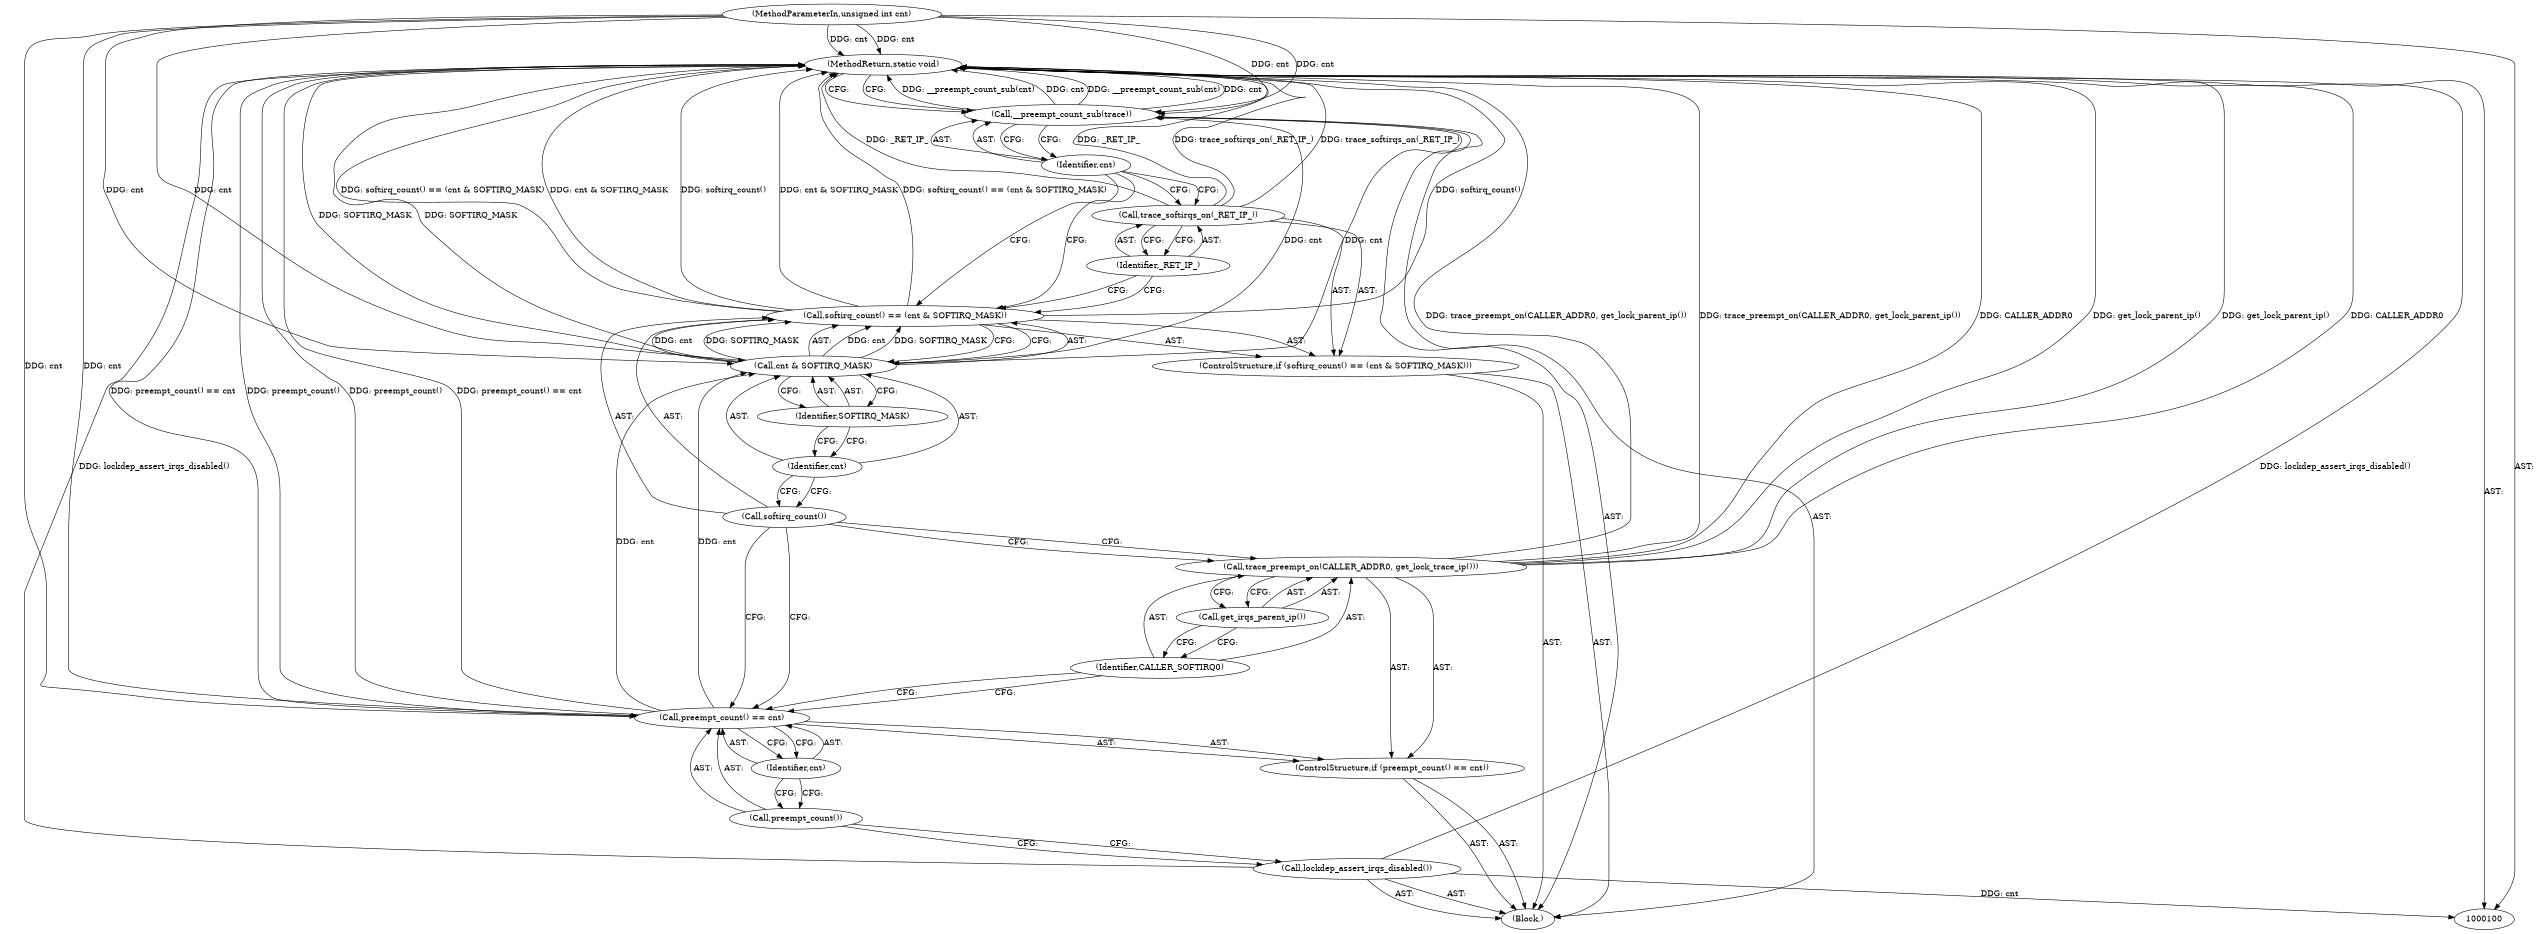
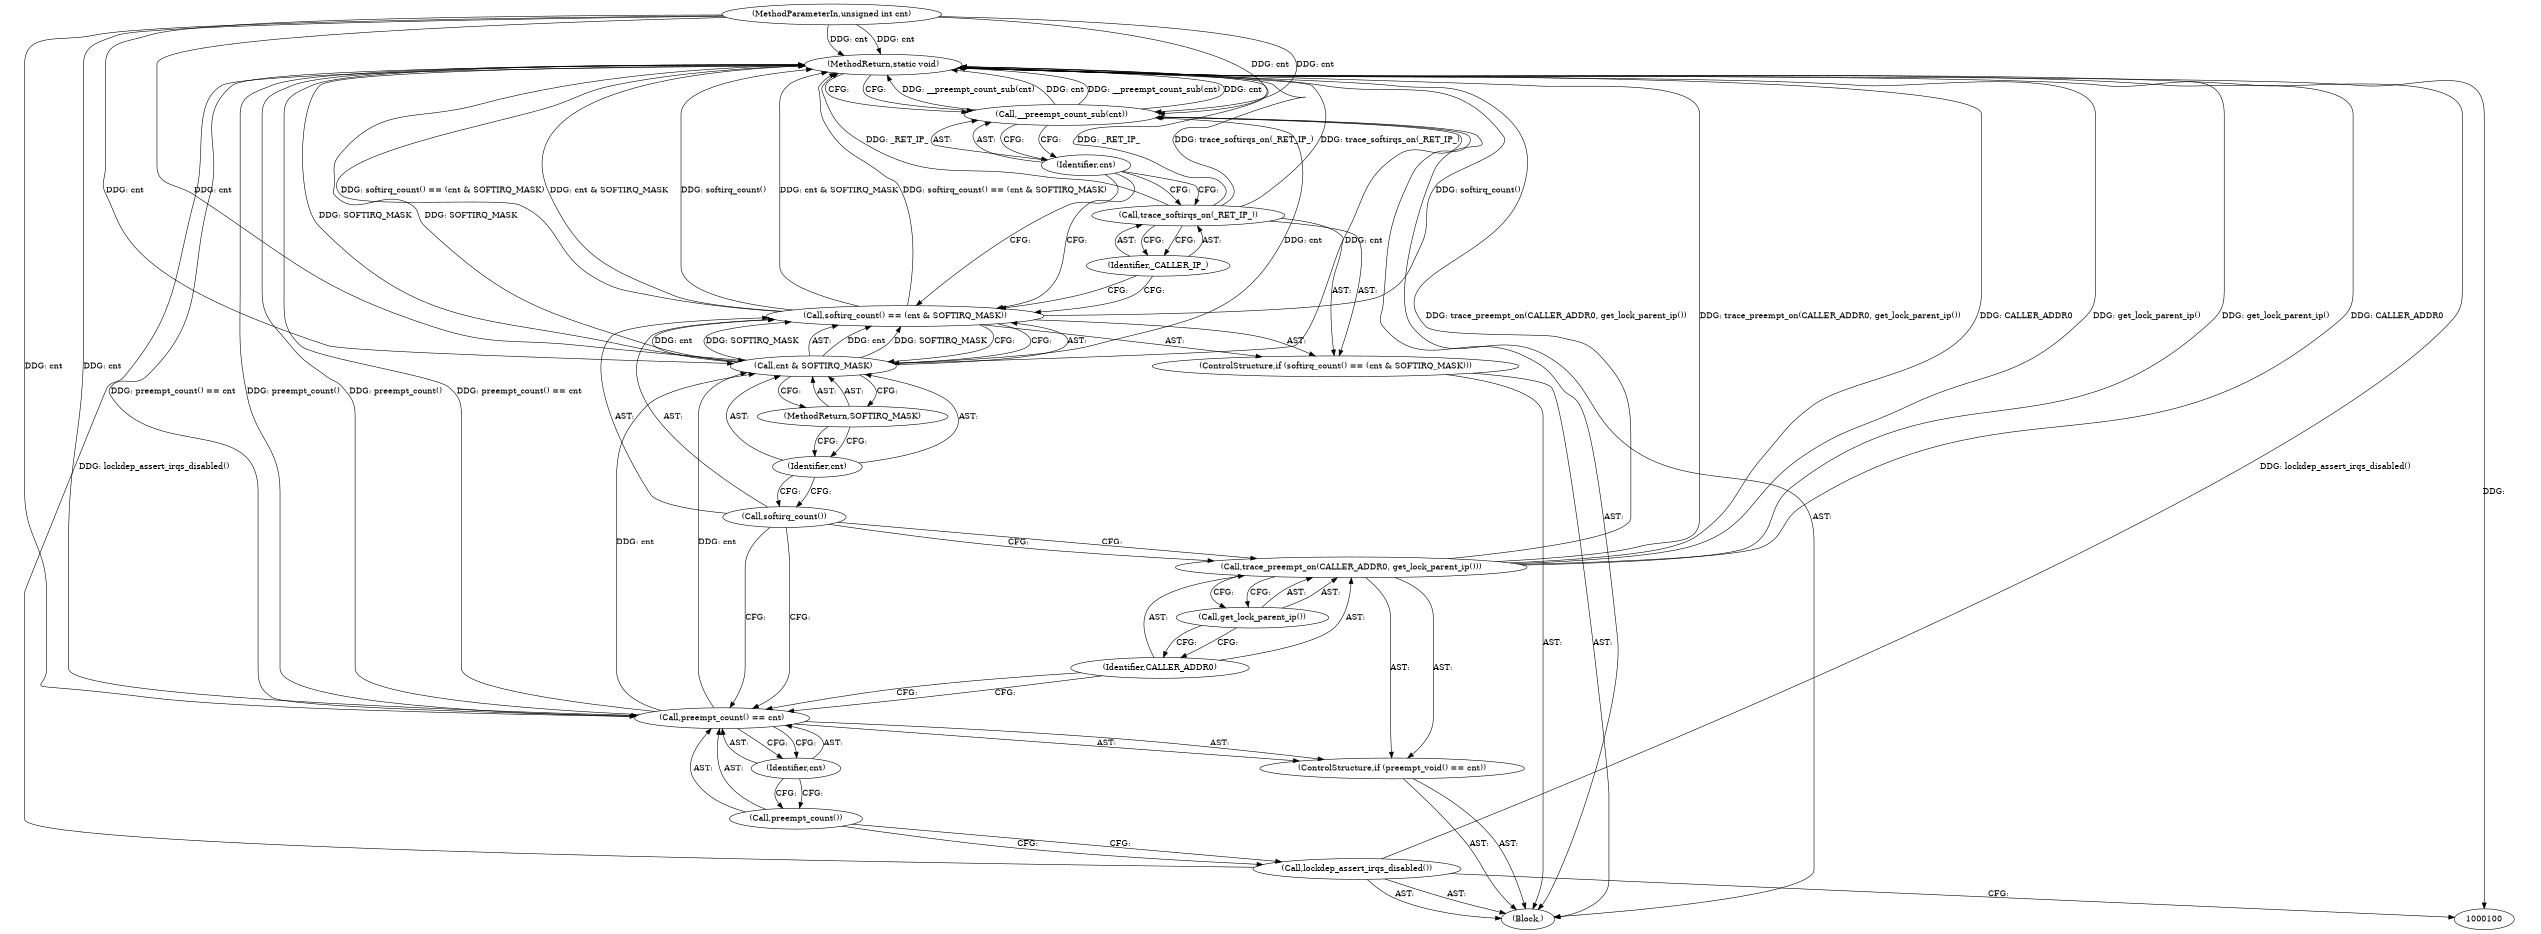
edge "(MethodParameterIn,unsigned int cnt)" -> "1000100": removed, label "AST:"
node "(Call,__preempt_count_sub(trace))": label "(Call,__preempt_count_sub(trace))" -> "(Call,__preempt_count_sub(cnt))"
node "(Identifier,_RET_IP_)": label "(Identifier,_RET_IP_)" -> "(Identifier,_CALLER_IP_)"
node "(Identifier,SOFTIRQ_MASK)": label "(Identifier,SOFTIRQ_MASK)" -> "(MethodReturn,SOFTIRQ_MASK)"
edge "(MethodReturn,static void)" -> "1000100": label "AST: " -> "DDG: "
node "(Call,trace_preempt_on(CALLER_ADDR0, get_lock_trace_ip()))": label "(Call,trace_preempt_on(CALLER_ADDR0, get_lock_trace_ip()))" -> "(Call,trace_preempt_on(CALLER_ADDR0, get_lock_parent_ip()))"
node "(Call,get_irqs_parent_ip())": label "(Call,get_irqs_parent_ip())" -> "(Call,get_lock_parent_ip())"
node "(Identifier,CALLER_SOFTIRQ0)": label "(Identifier,CALLER_SOFTIRQ0)" -> "(Identifier,CALLER_ADDR0)"
node "(ControlStructure,if (preempt_count() == cnt))": label "(ControlStructure,if (preempt_count() == cnt))" -> "(ControlStructure,if (preempt_void() == cnt))"
edge "(Call,lockdep_assert_irqs_disabled())" -> "1000100": label "DDG: cnt" -> "CFG: "
